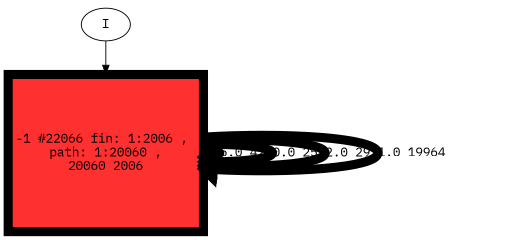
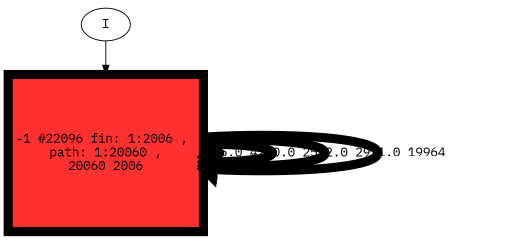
node "-1 #22066 fin: 1:2006 , path: 1:20060 , 20060 2006": label "-1 #22066 fin: 1:2006 , path: 1:20060 , 20060 2006" -> "-1 #22096 fin: 1:2006 , path: 1:20060 , 20060 2006"
